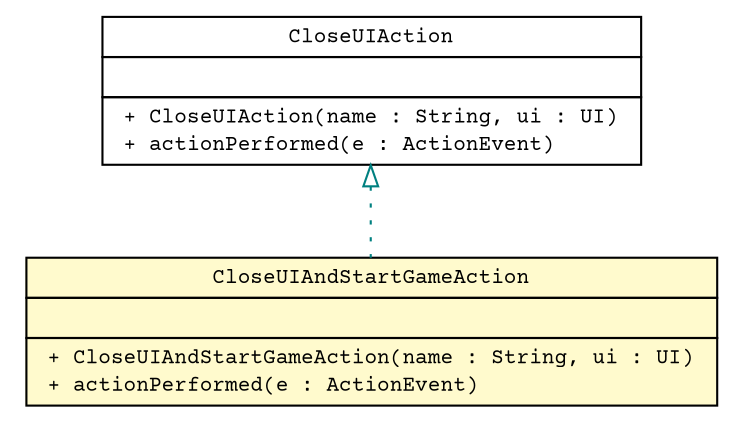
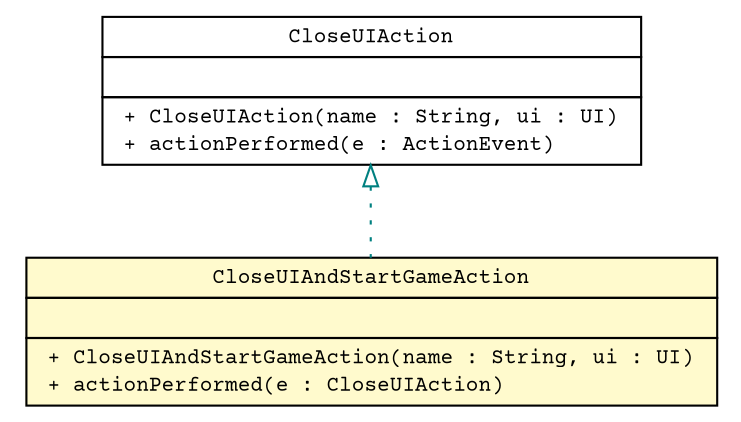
node "CloseUIAndStartGameAction": text "+ actionPerformed(e : ActionEvent)" -> "+ actionPerformed(e : CloseUIAction)"
